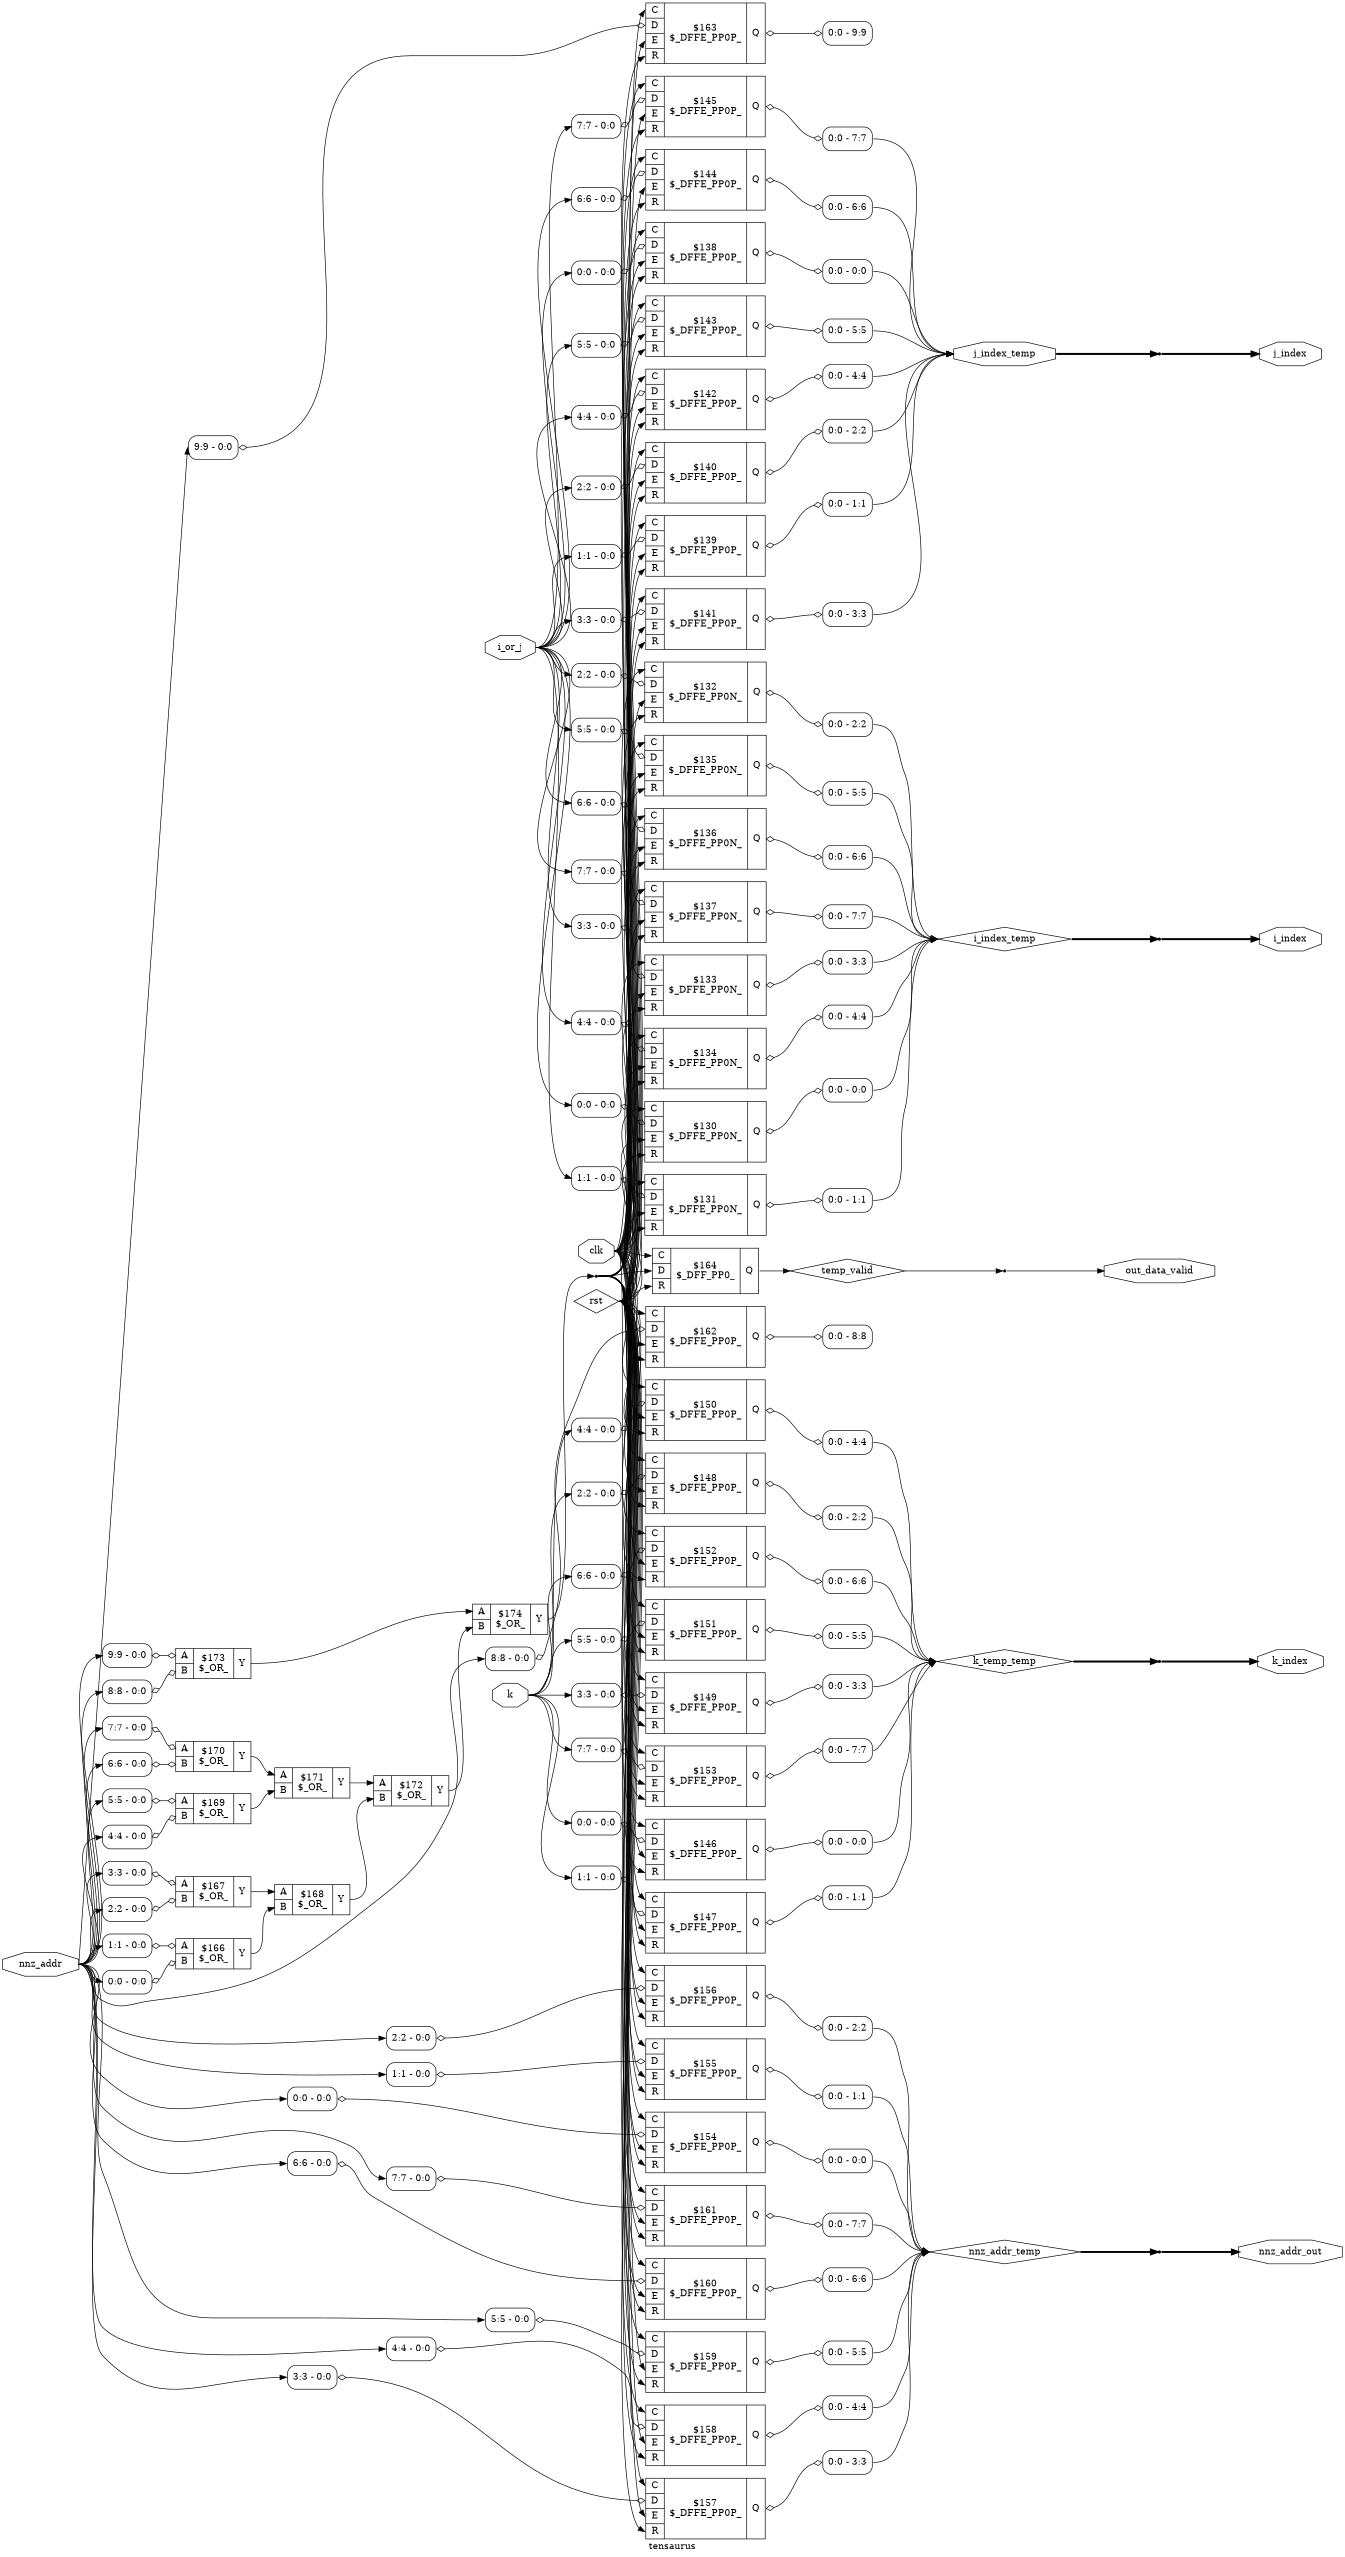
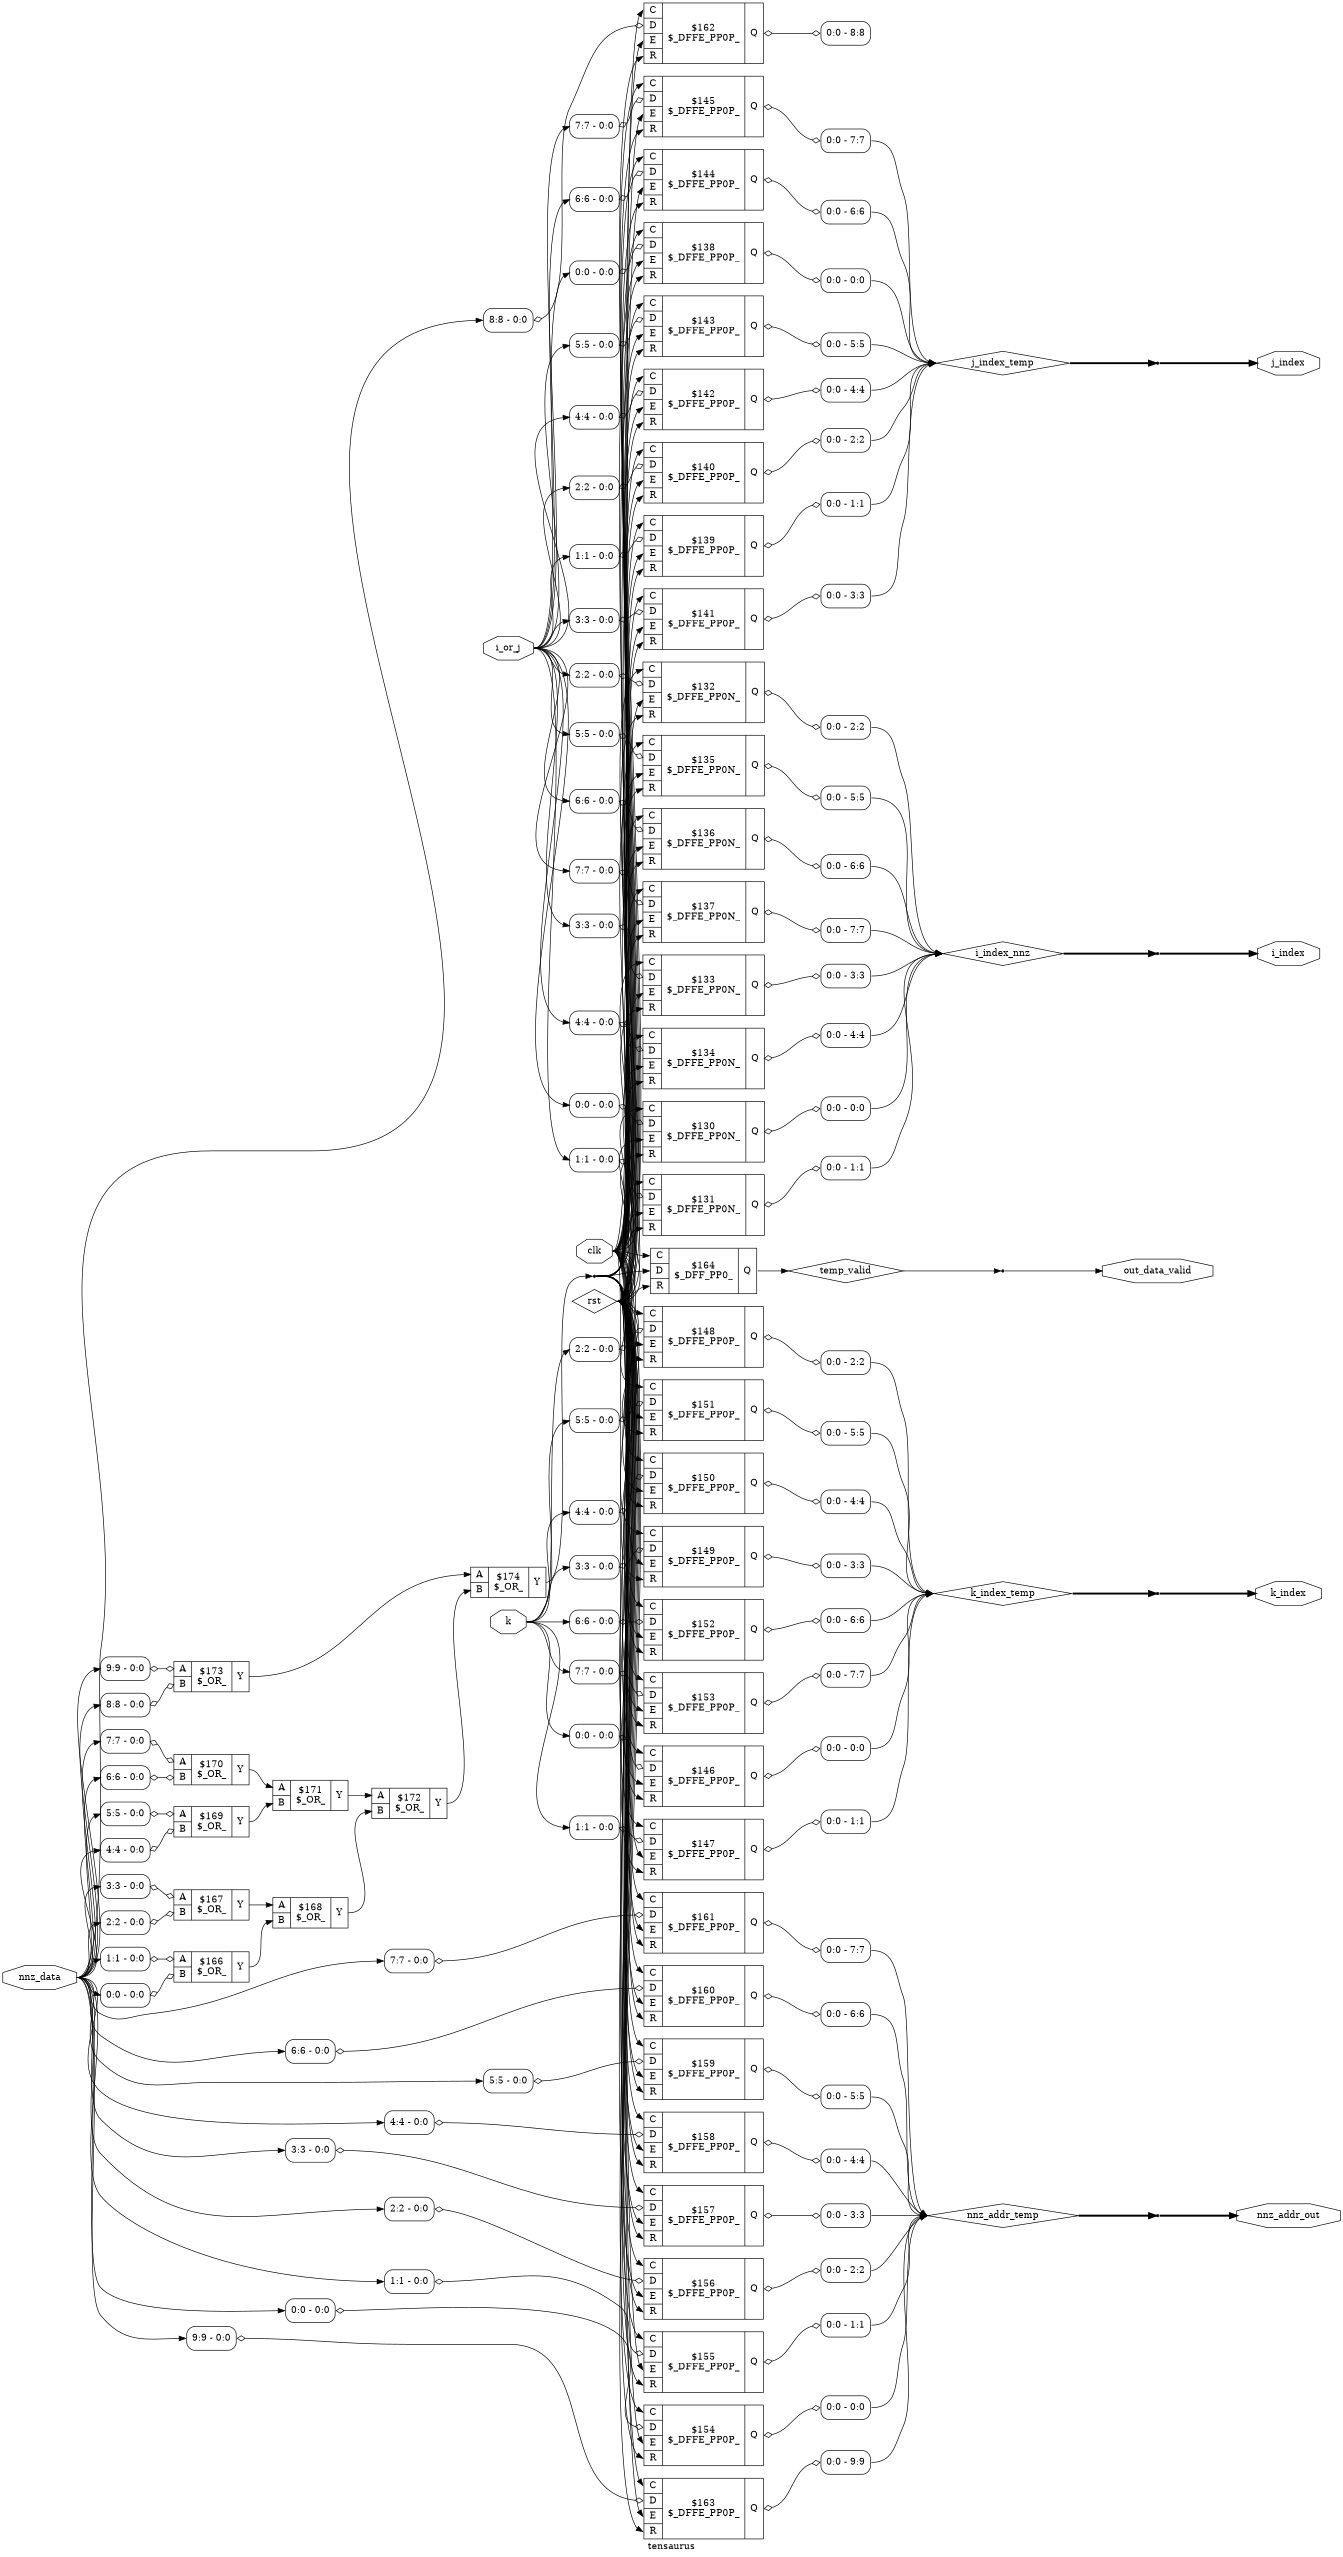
node "j_index_temp": shape octagon -> diamond
node "i_index_temp": label "i_index_temp" -> "i_index_nnz"
node "k_temp_temp": label "k_temp_temp" -> "k_index_temp"
node "nnz_addr": label "nnz_addr" -> "nnz_data"
edge "0:0 - 9:9" -> "nnz_addr_temp": added
